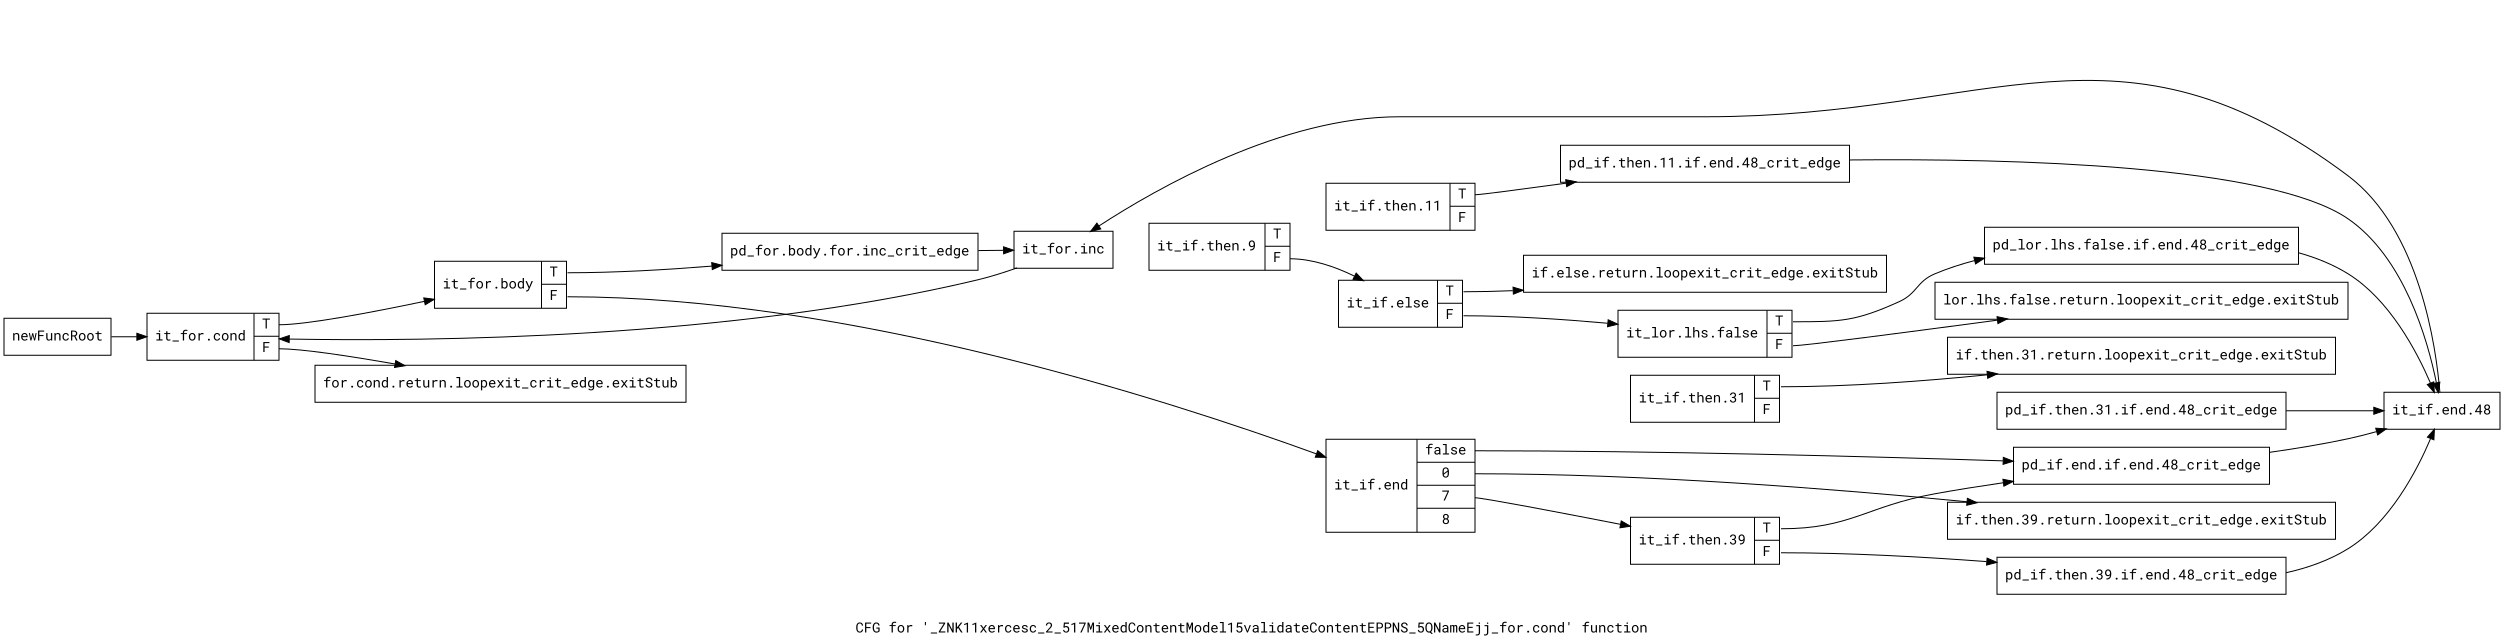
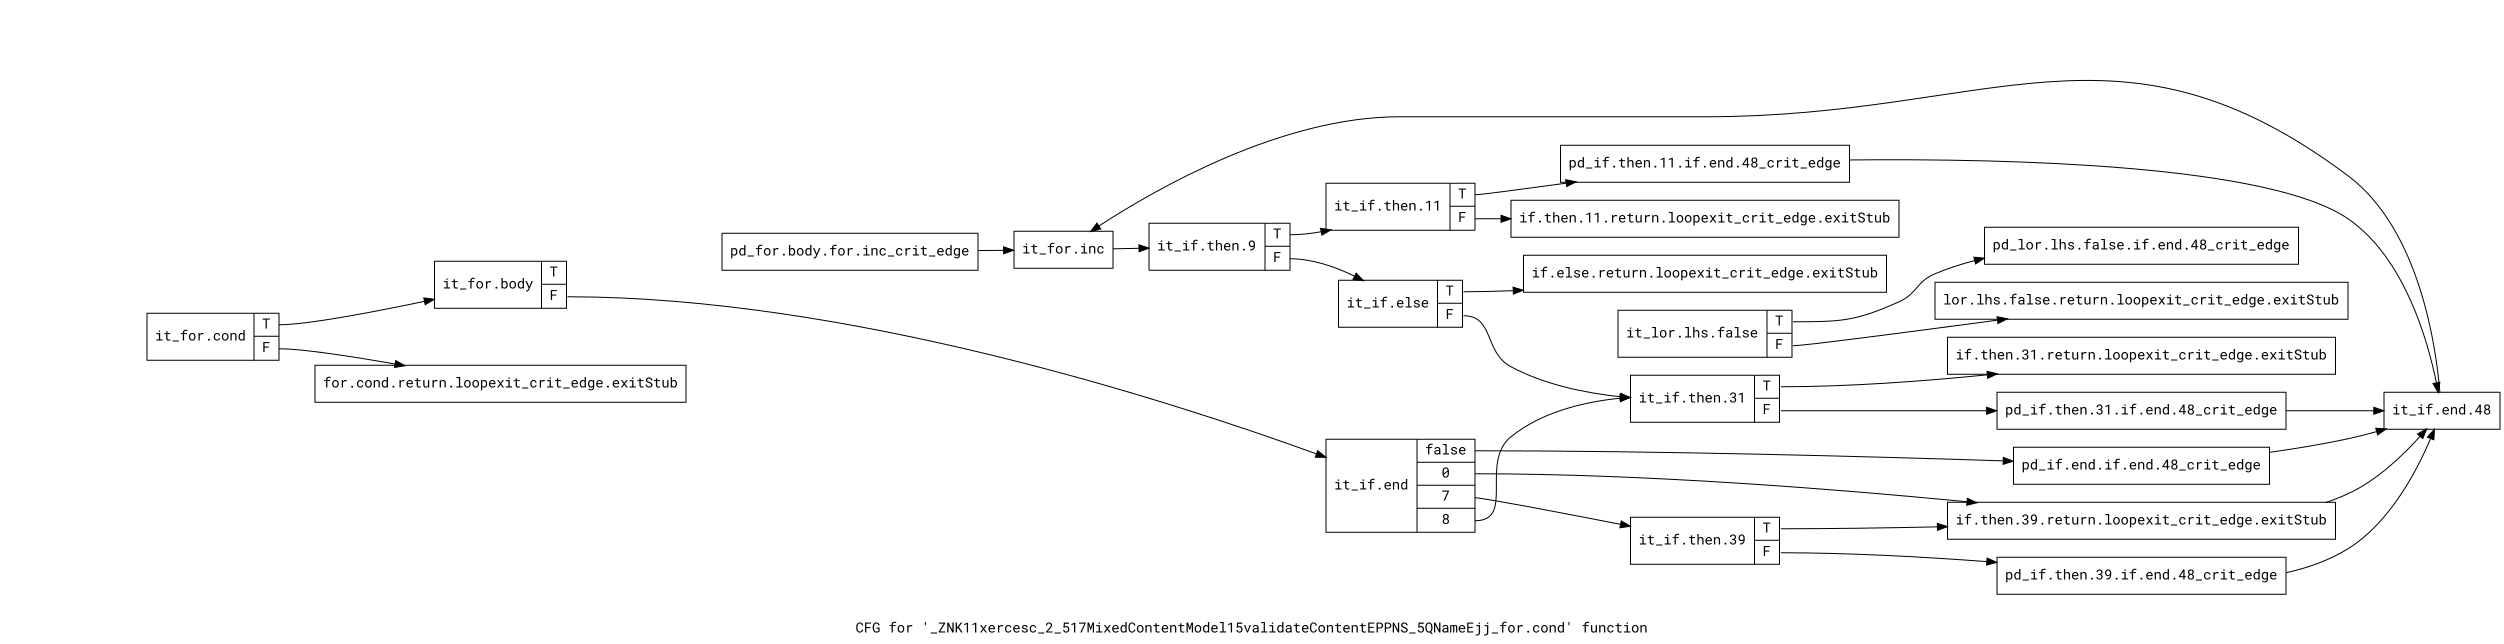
node "if.then.11.return.loopexit_crit_edge.exitStub": added
edge "it_if.then.9" -> "it_if.then.11": added
edge "it_for.body" -> "pd_for.body.for.inc_crit_edge": removed
edge "pd_lor.lhs.false.if.end.48_crit_edge" -> "it_if.end.48": now "if.then.39.return.loopexit_crit_edge.exitStub" -> "it_if.end.48"
edge "it_if.else" -> "it_lor.lhs.false": now "it_if.else" -> "it_if.then.31"
edge "it_for.inc" -> "it_for.cond": now "it_for.inc" -> "it_if.then.9"
node "newFuncRoot": removed
edge "it_if.then.31" -> "pd_if.then.31.if.end.48_crit_edge": added
edge "it_if.end" -> "it_if.then.31": added
edge "it_if.then.39" -> "pd_if.end.if.end.48_crit_edge": now "it_if.then.39" -> "if.then.39.return.loopexit_crit_edge.exitStub"
